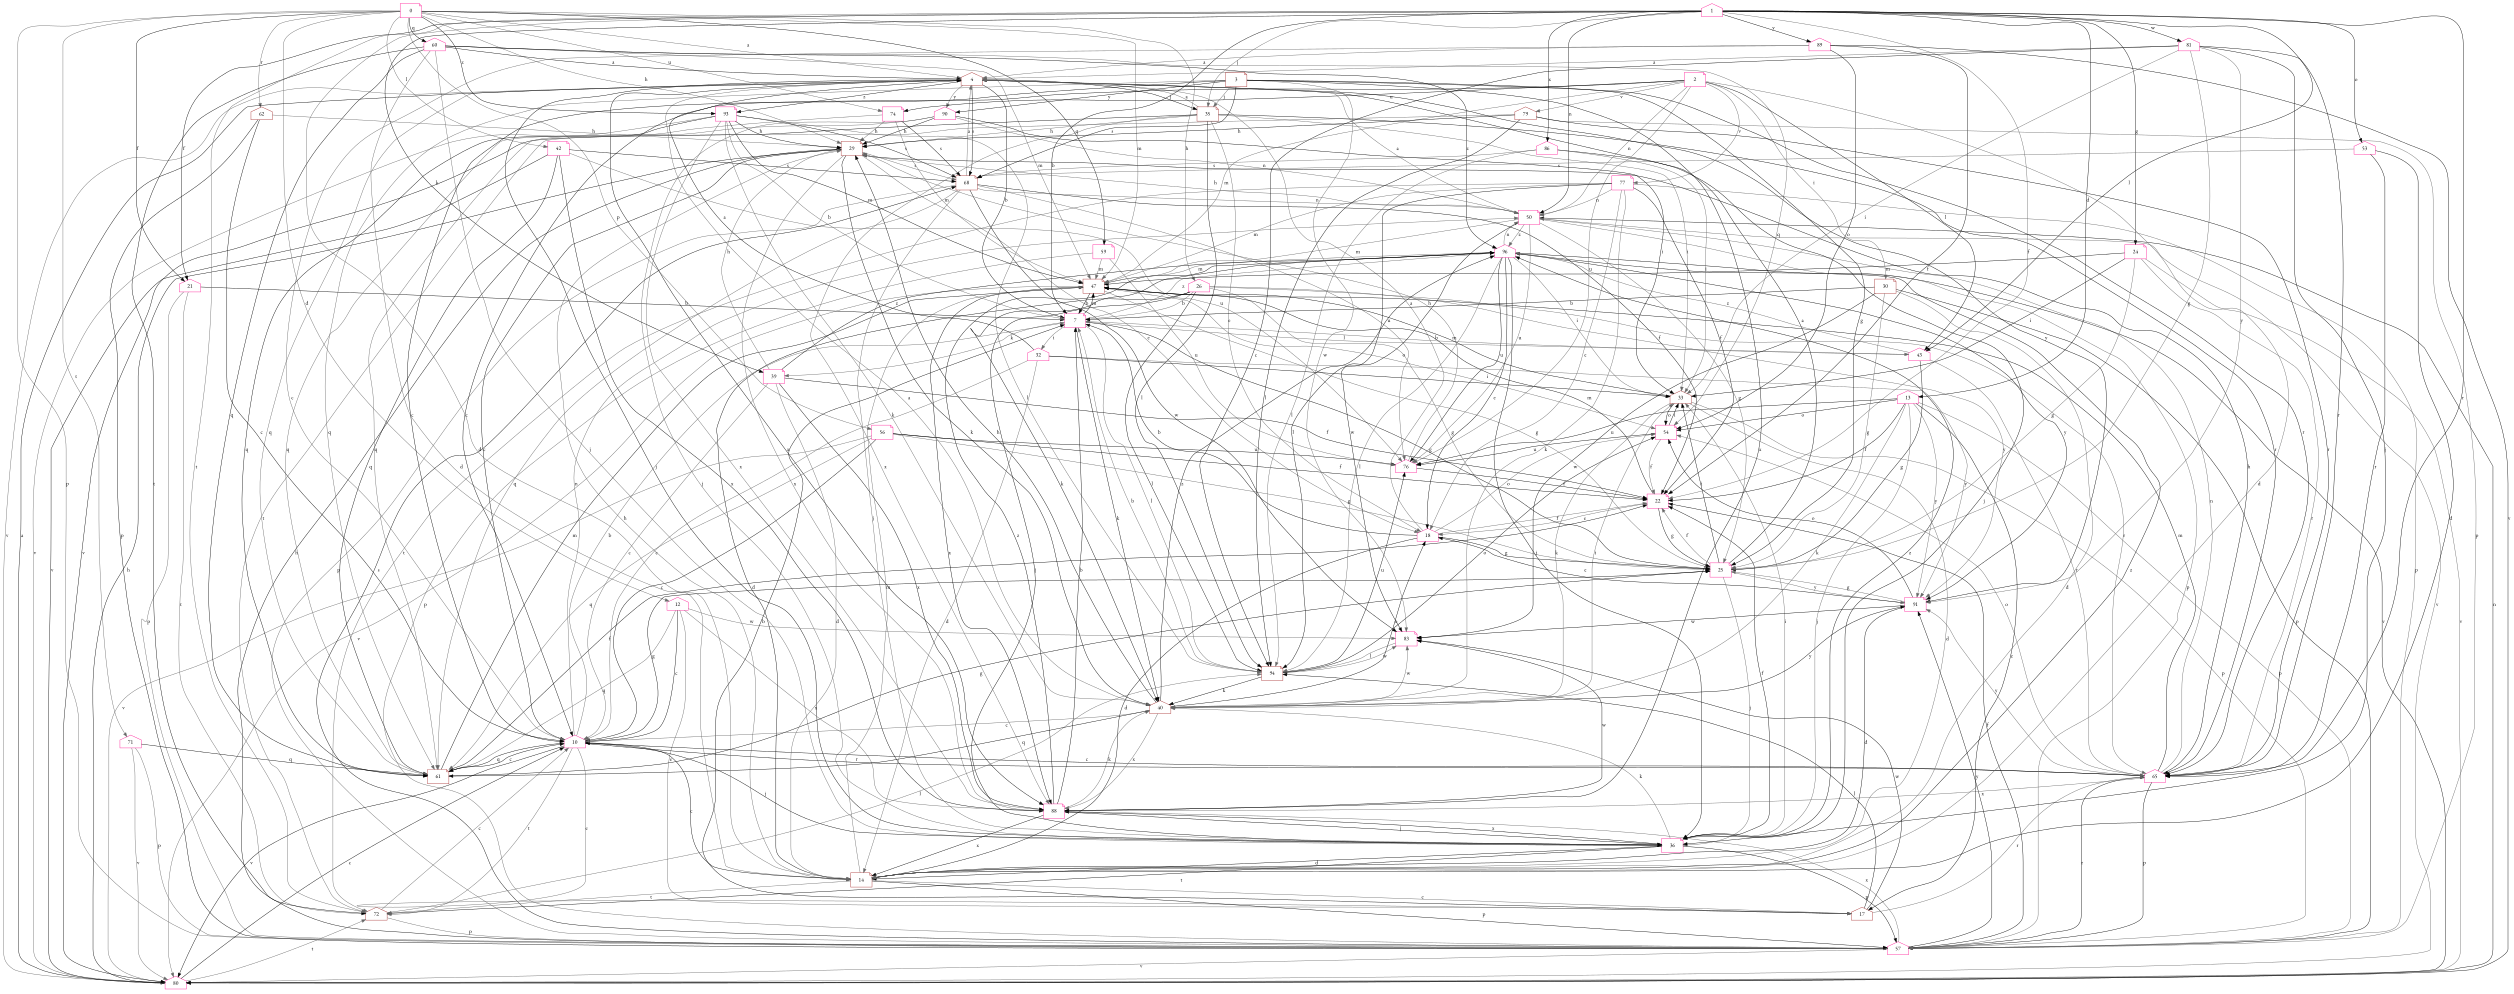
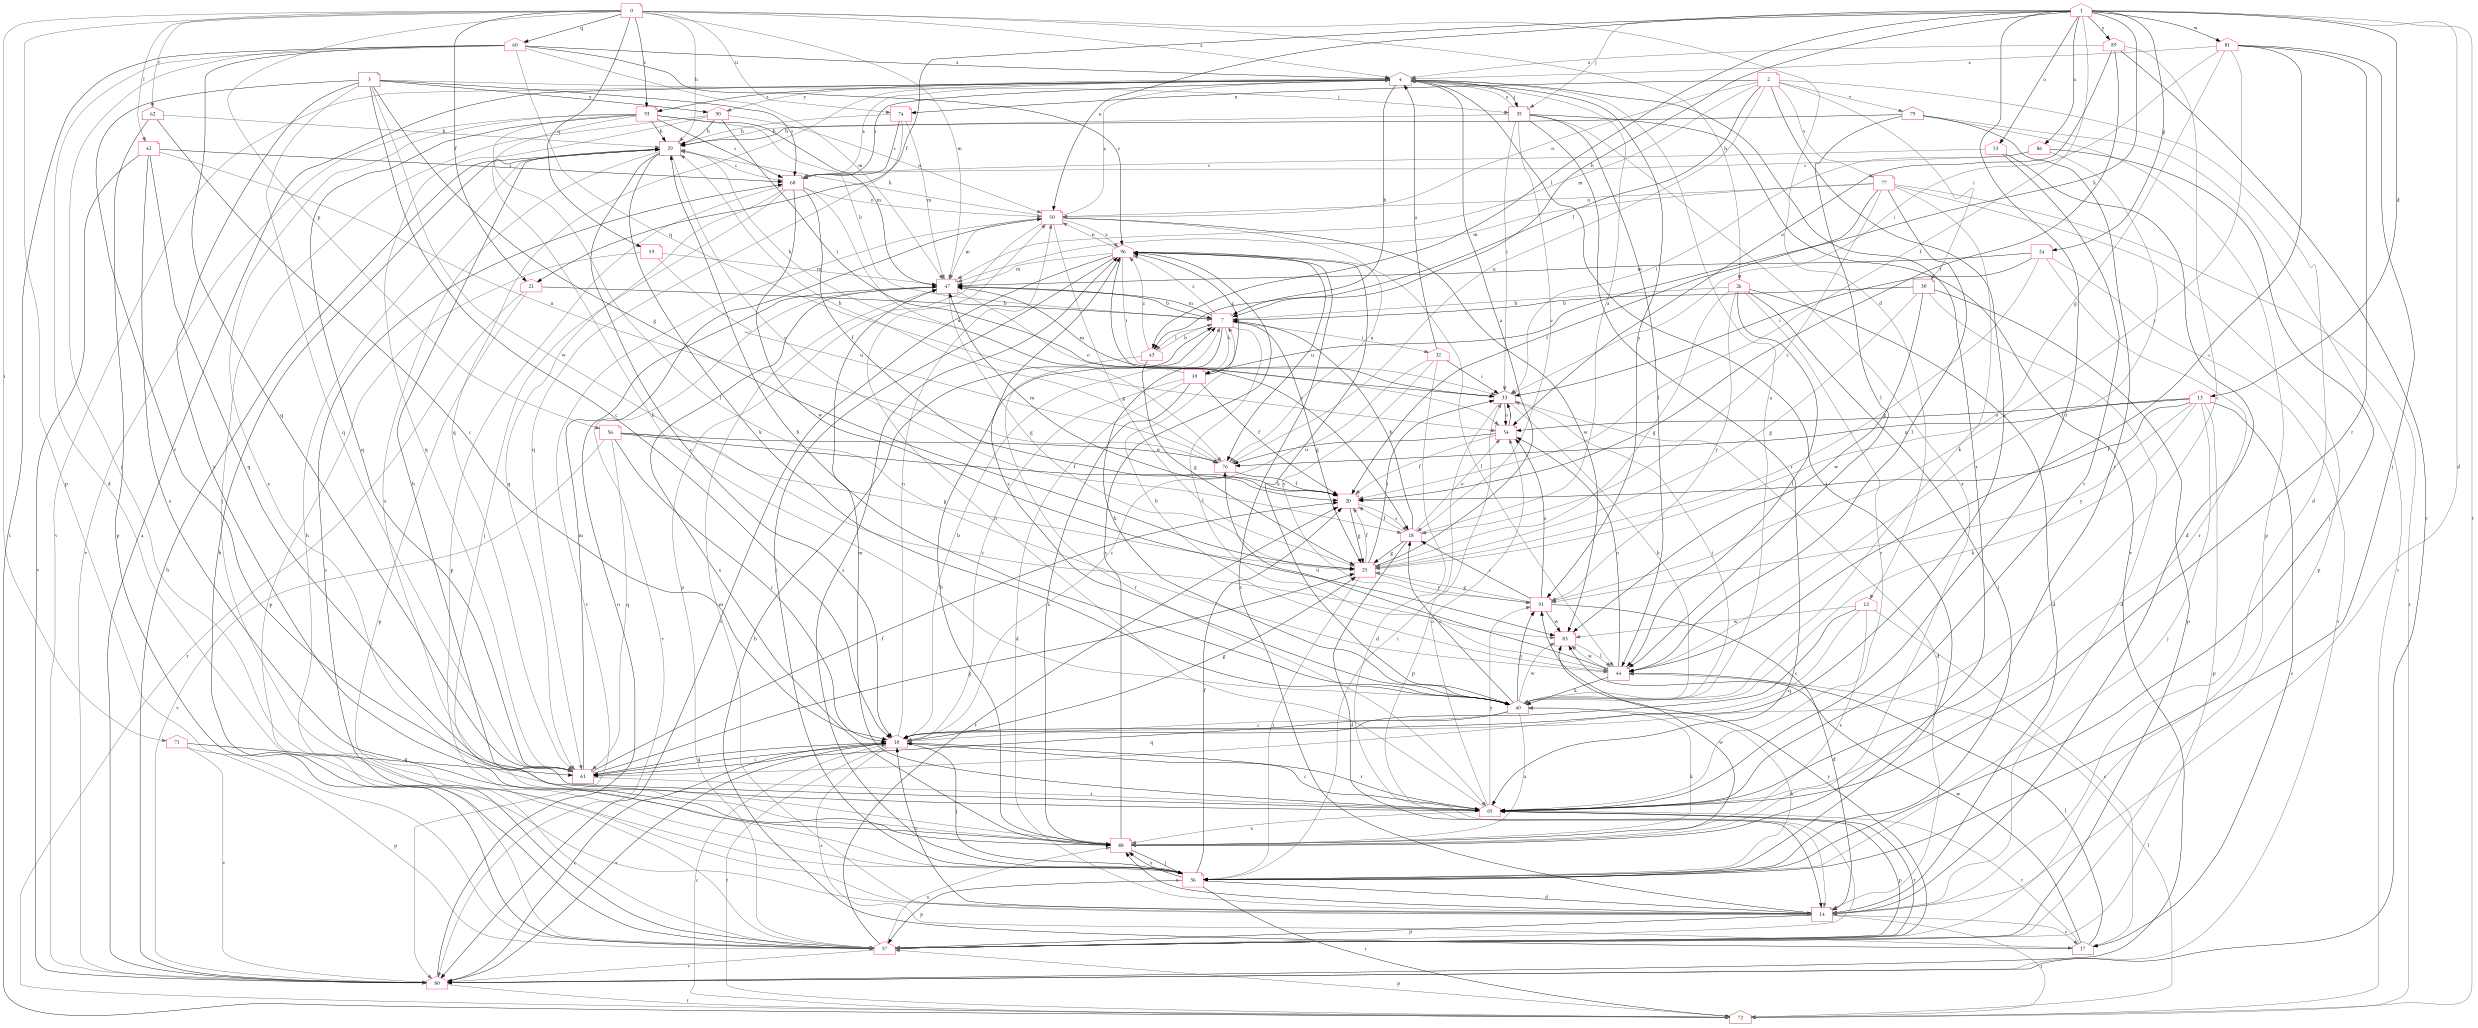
edge "96" -> "91": removed, label "y"
node "22": label "22" -> "20"
node "94": label "94" -> "44"
edge "61" -> "65": added, label "r"
edge "88" -> "14": reversed
